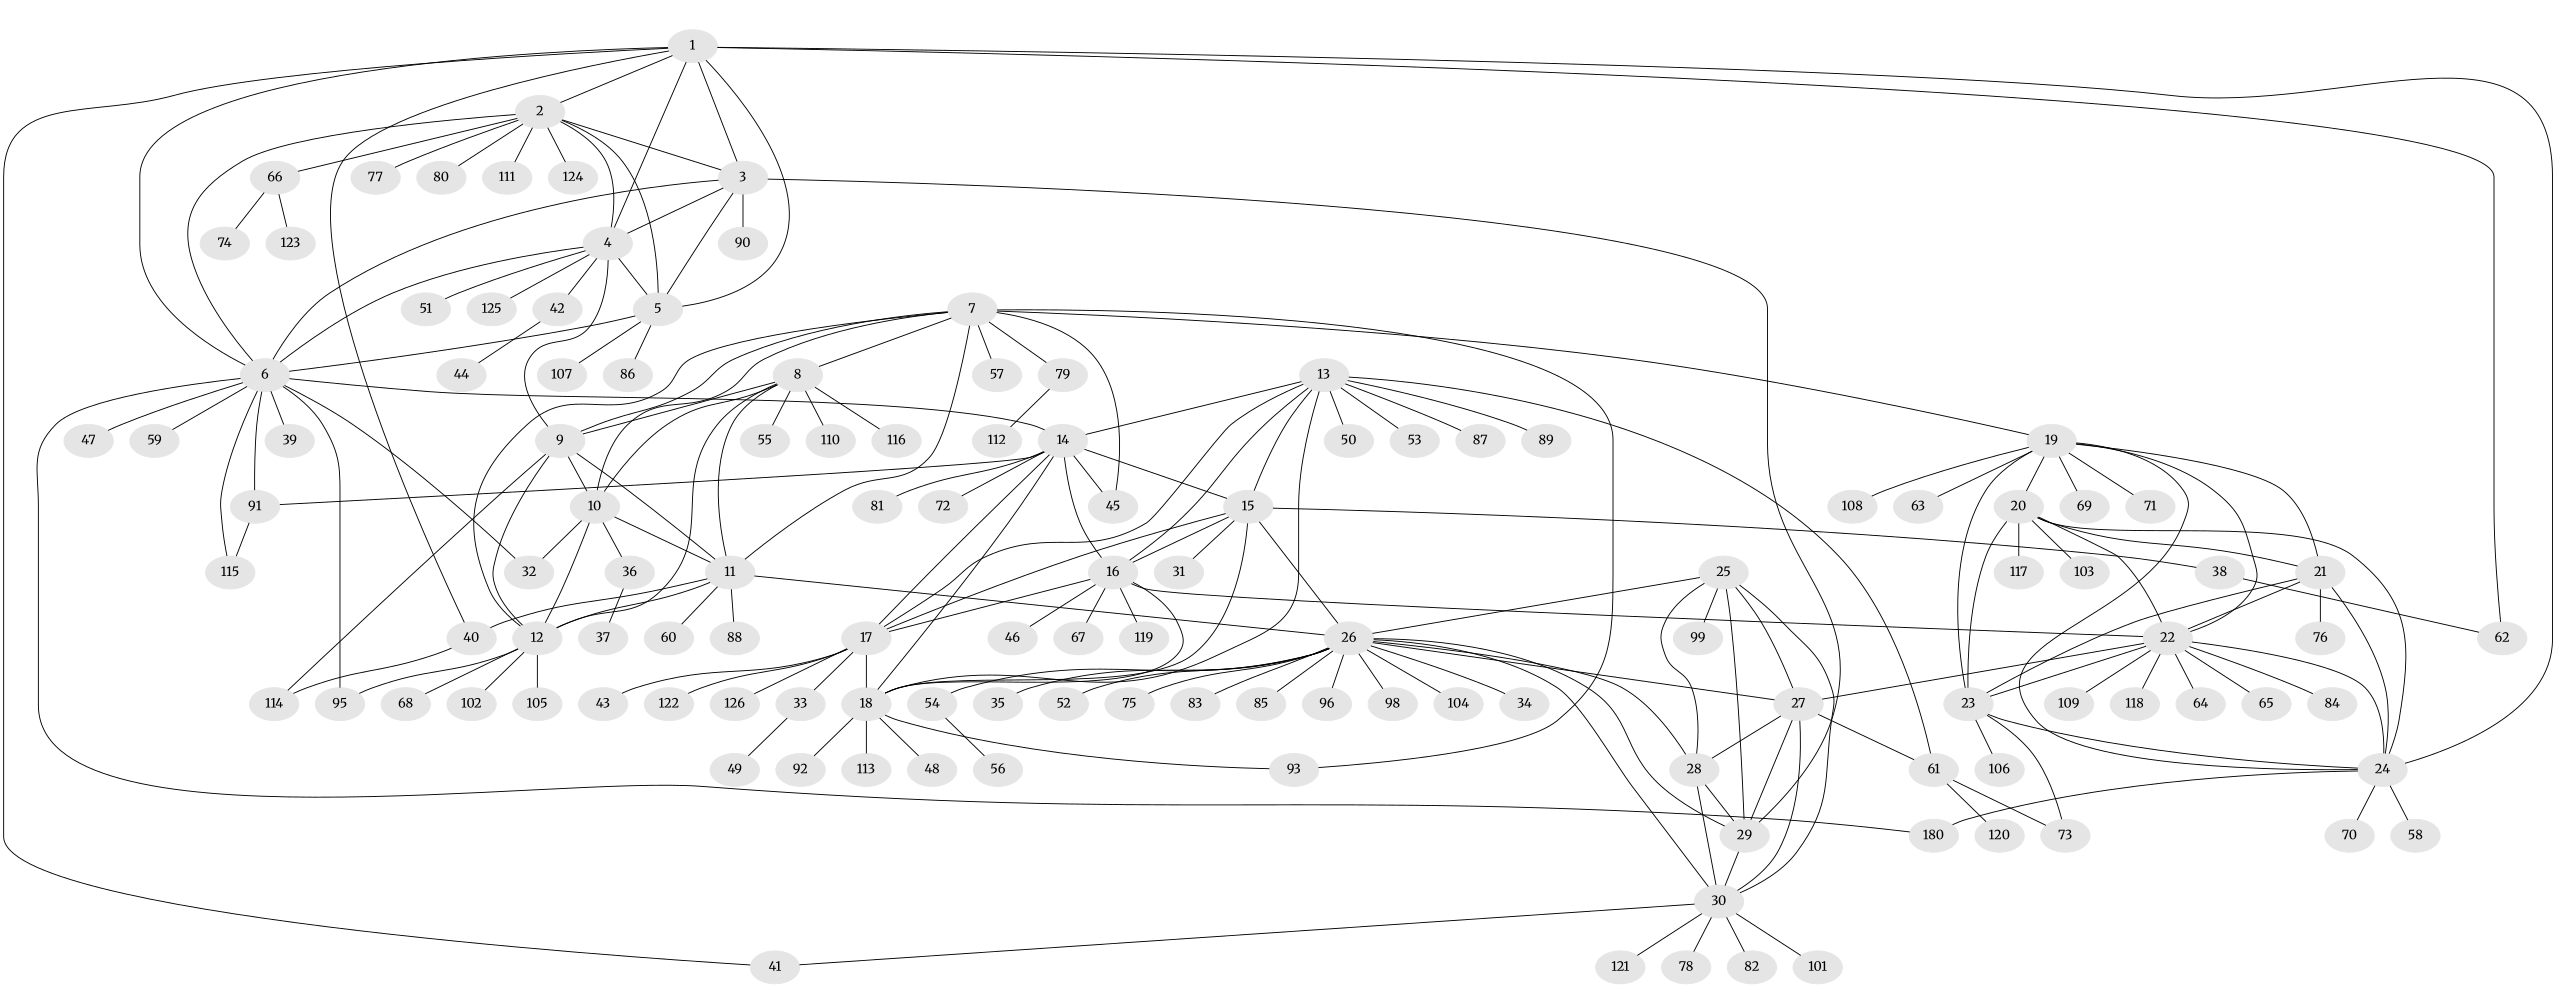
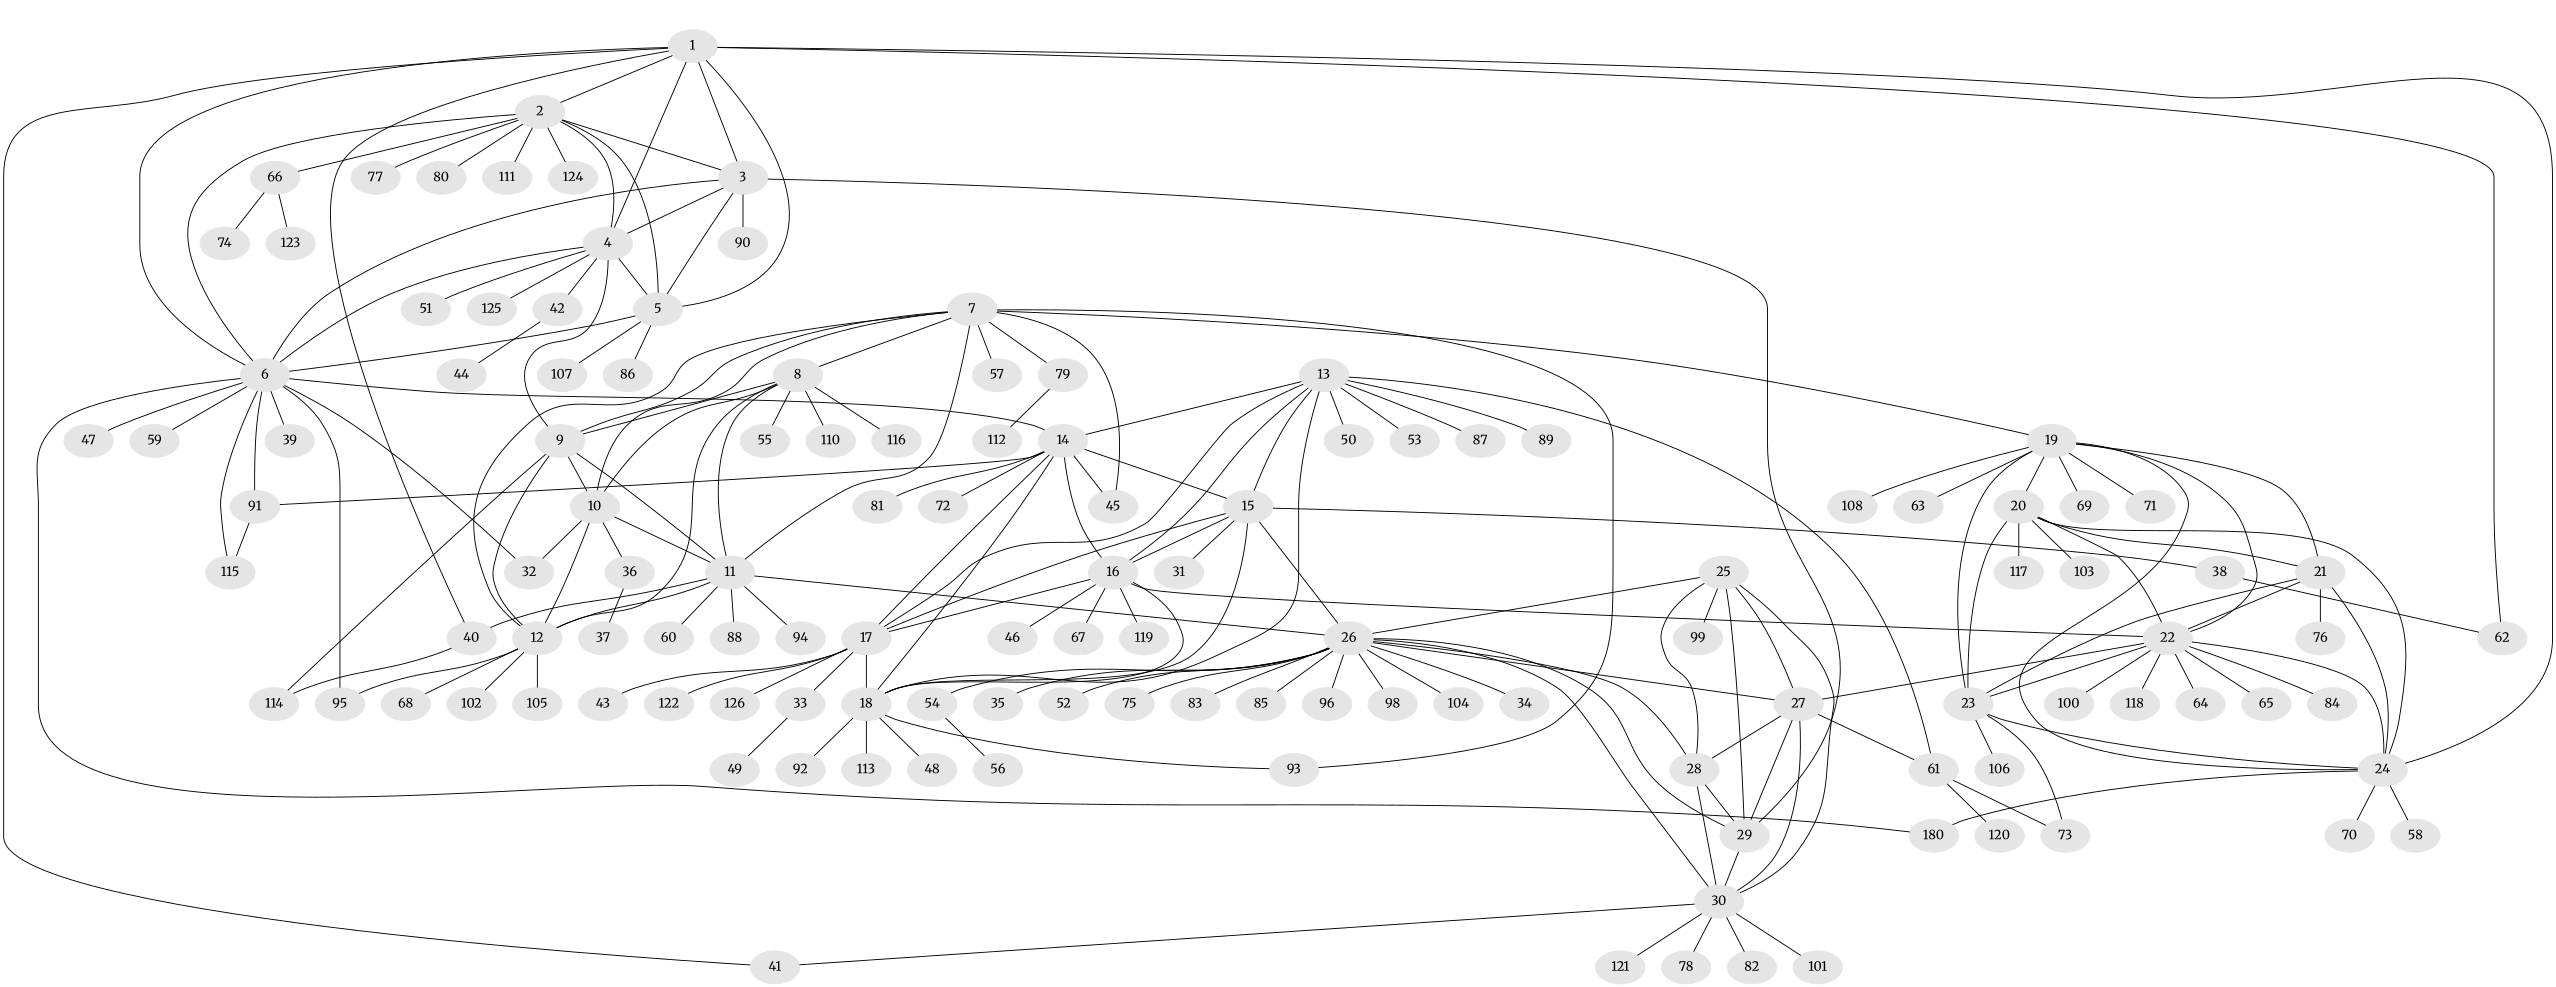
node "94": added
node "109": label "109" -> "100"
